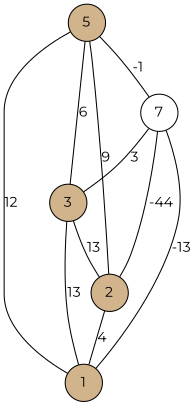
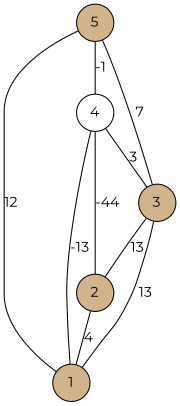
edge "5" -- "3": label "6" -> "7"
node "7": label "7" -> "4"
edge "5" -- "2": removed, label "9"
